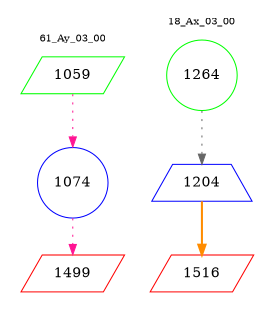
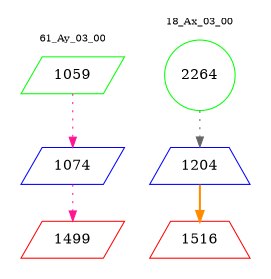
node "1264": label "1264" -> "2264"
node "1074": shape circle -> parallelogram
node "1516": shape parallelogram -> trapezium
